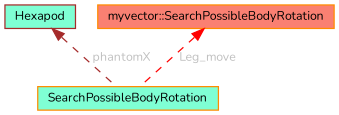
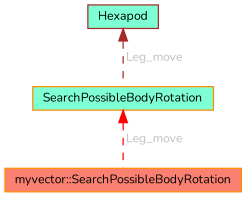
edge "SearchPossibleBodyRotation" -> "Hexapod": label " phantomX" -> " Leg_move"
edge "SearchPossibleBodyRotation" -> "myvector::SearchPossibleBodyRotation": reversed
